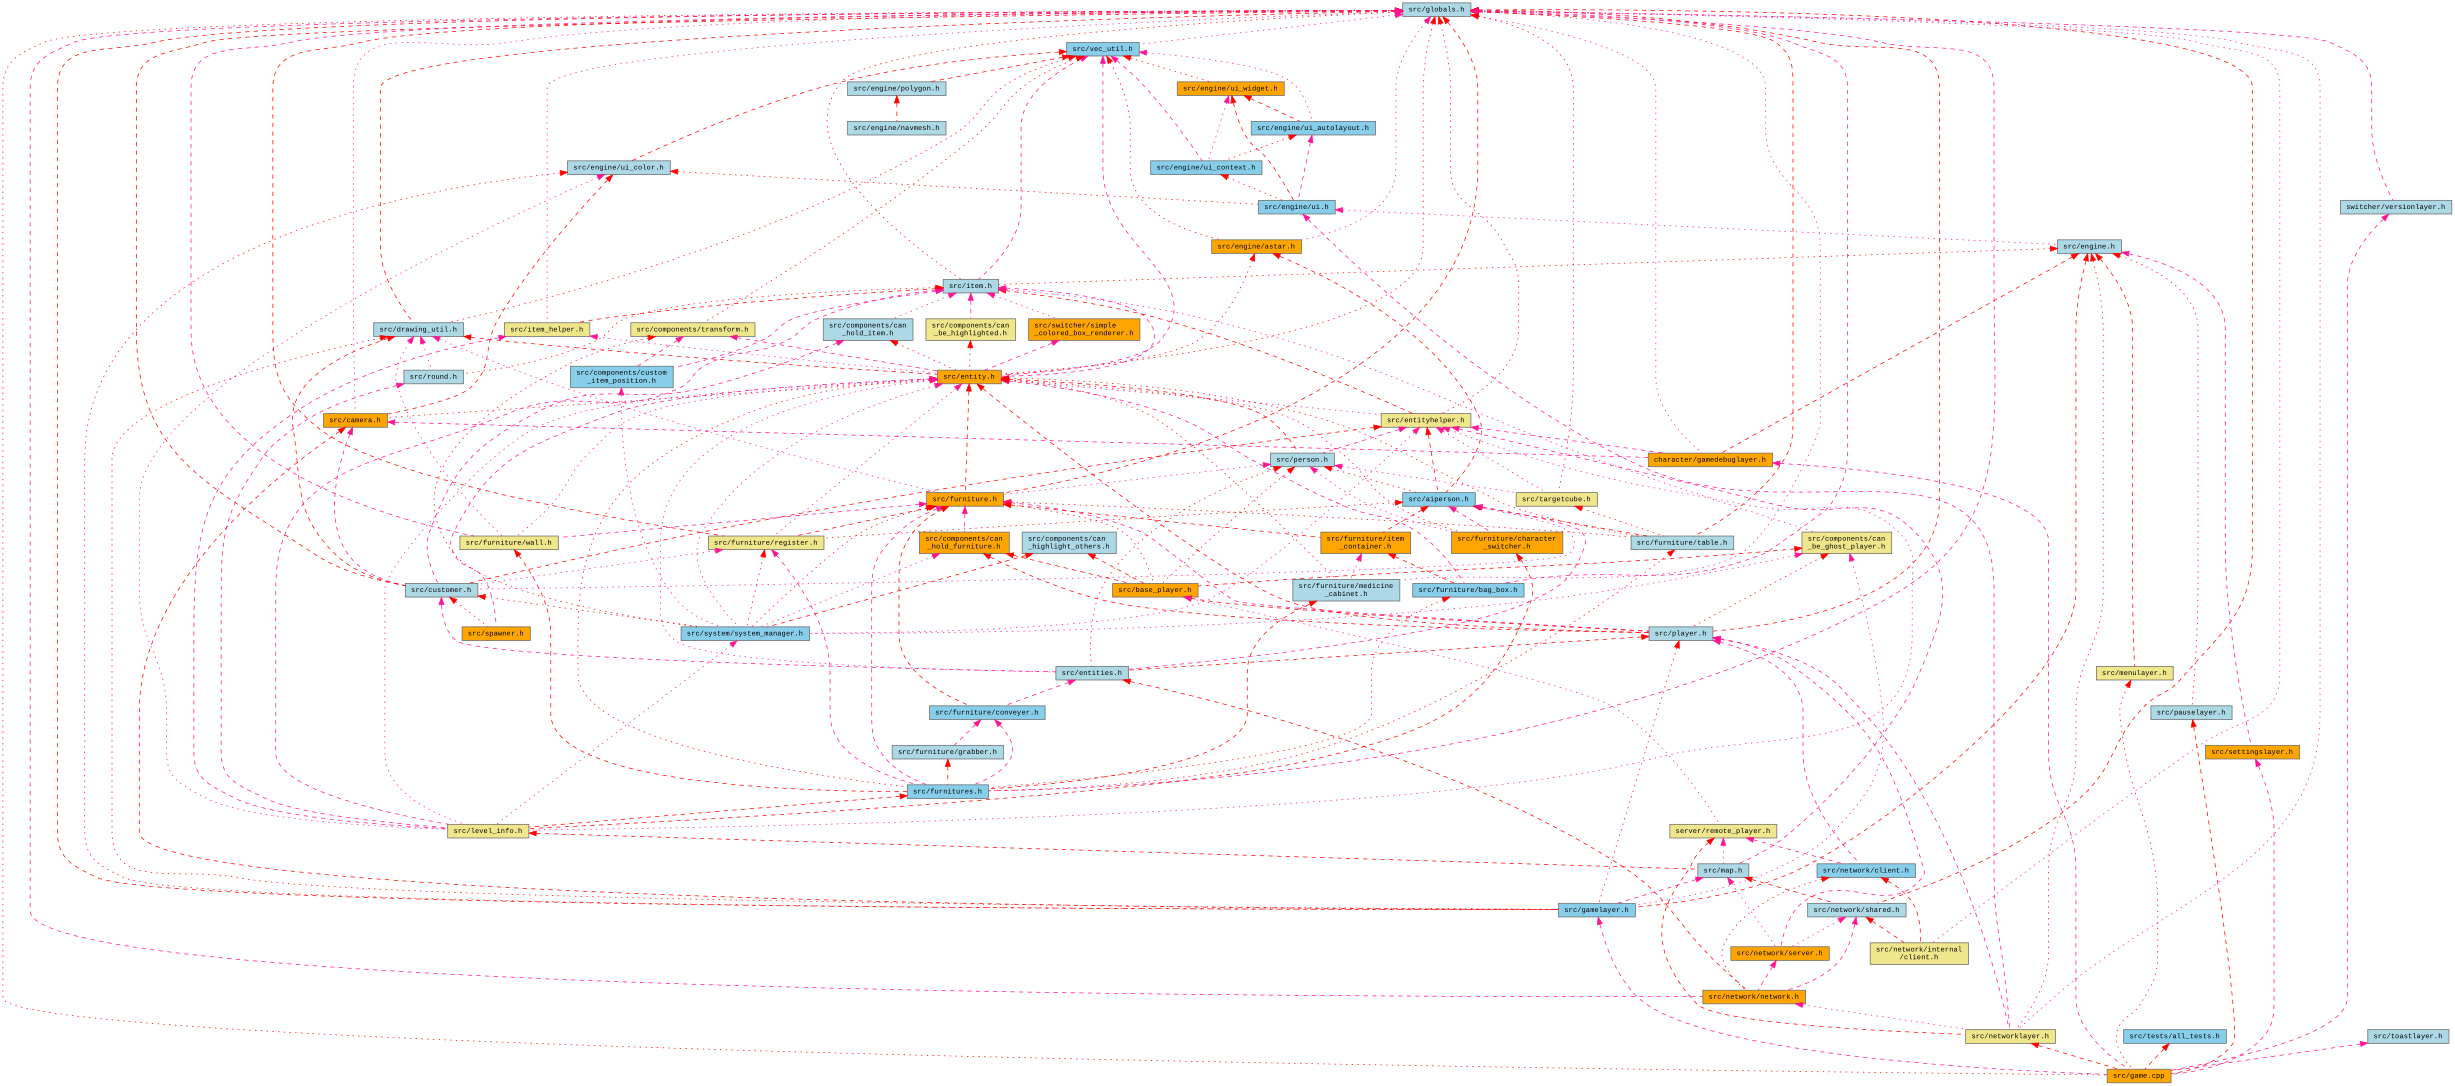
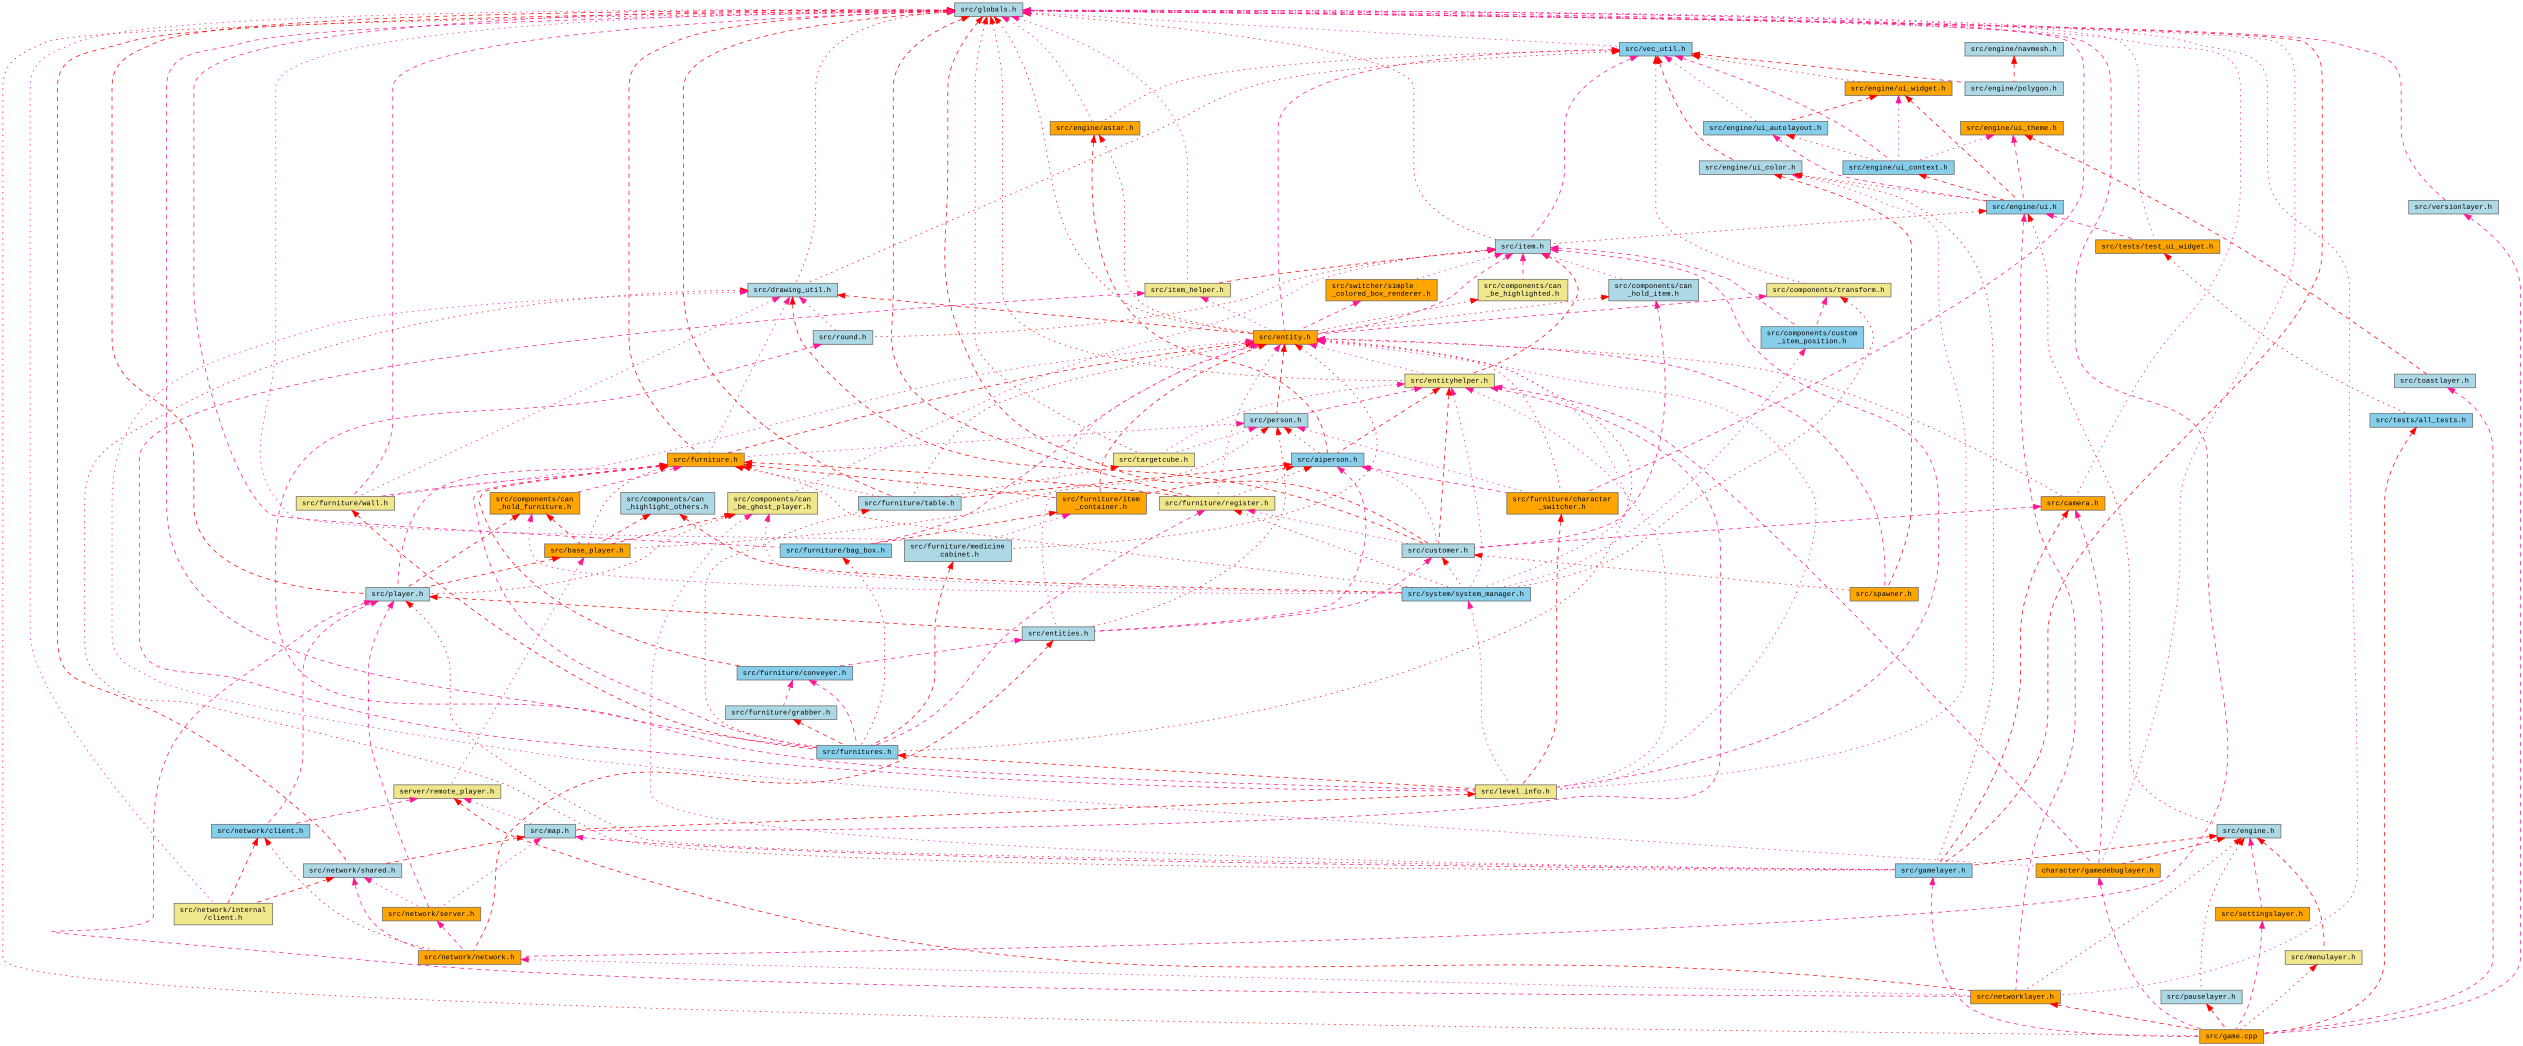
edge "src/drawing_util.h" -> "src/globals.h": style dashed -> dotted
edge "src/furniture/character _switcher.h" -> "src/globals.h": added
edge "src/engine/navmesh.h" -> "src/engine/polygon.h": reversed
node "src/engine/ui_theme.h": added
edge "src/engine/ui.h" -> "src/engine/ui_context.h": style dotted -> dashed
node "switcher/versionlayer.h": label "switcher/versionlayer.h" -> "src/versionlayer.h"
edge "src/engine.h" -> "src/engine/ui.h": color deeppink -> red
node "src/tests/test_ui_widget.h": added
edge "src/item.h" -> "src/engine.h": now "src/item.h" -> "src/engine/ui.h"
edge "src/camera.h" -> "src/engine/ui_color.h": now "src/spawner.h" -> "src/engine/ui_color.h"
edge "src/player.h" -> "src/entity.h": now "src/furniture/item _container.h" -> "src/entity.h"
edge "character/gamedebuglayer.h" -> "src/drawing_util.h": added
node "src/networklayer.h": fillcolor khaki -> orange
